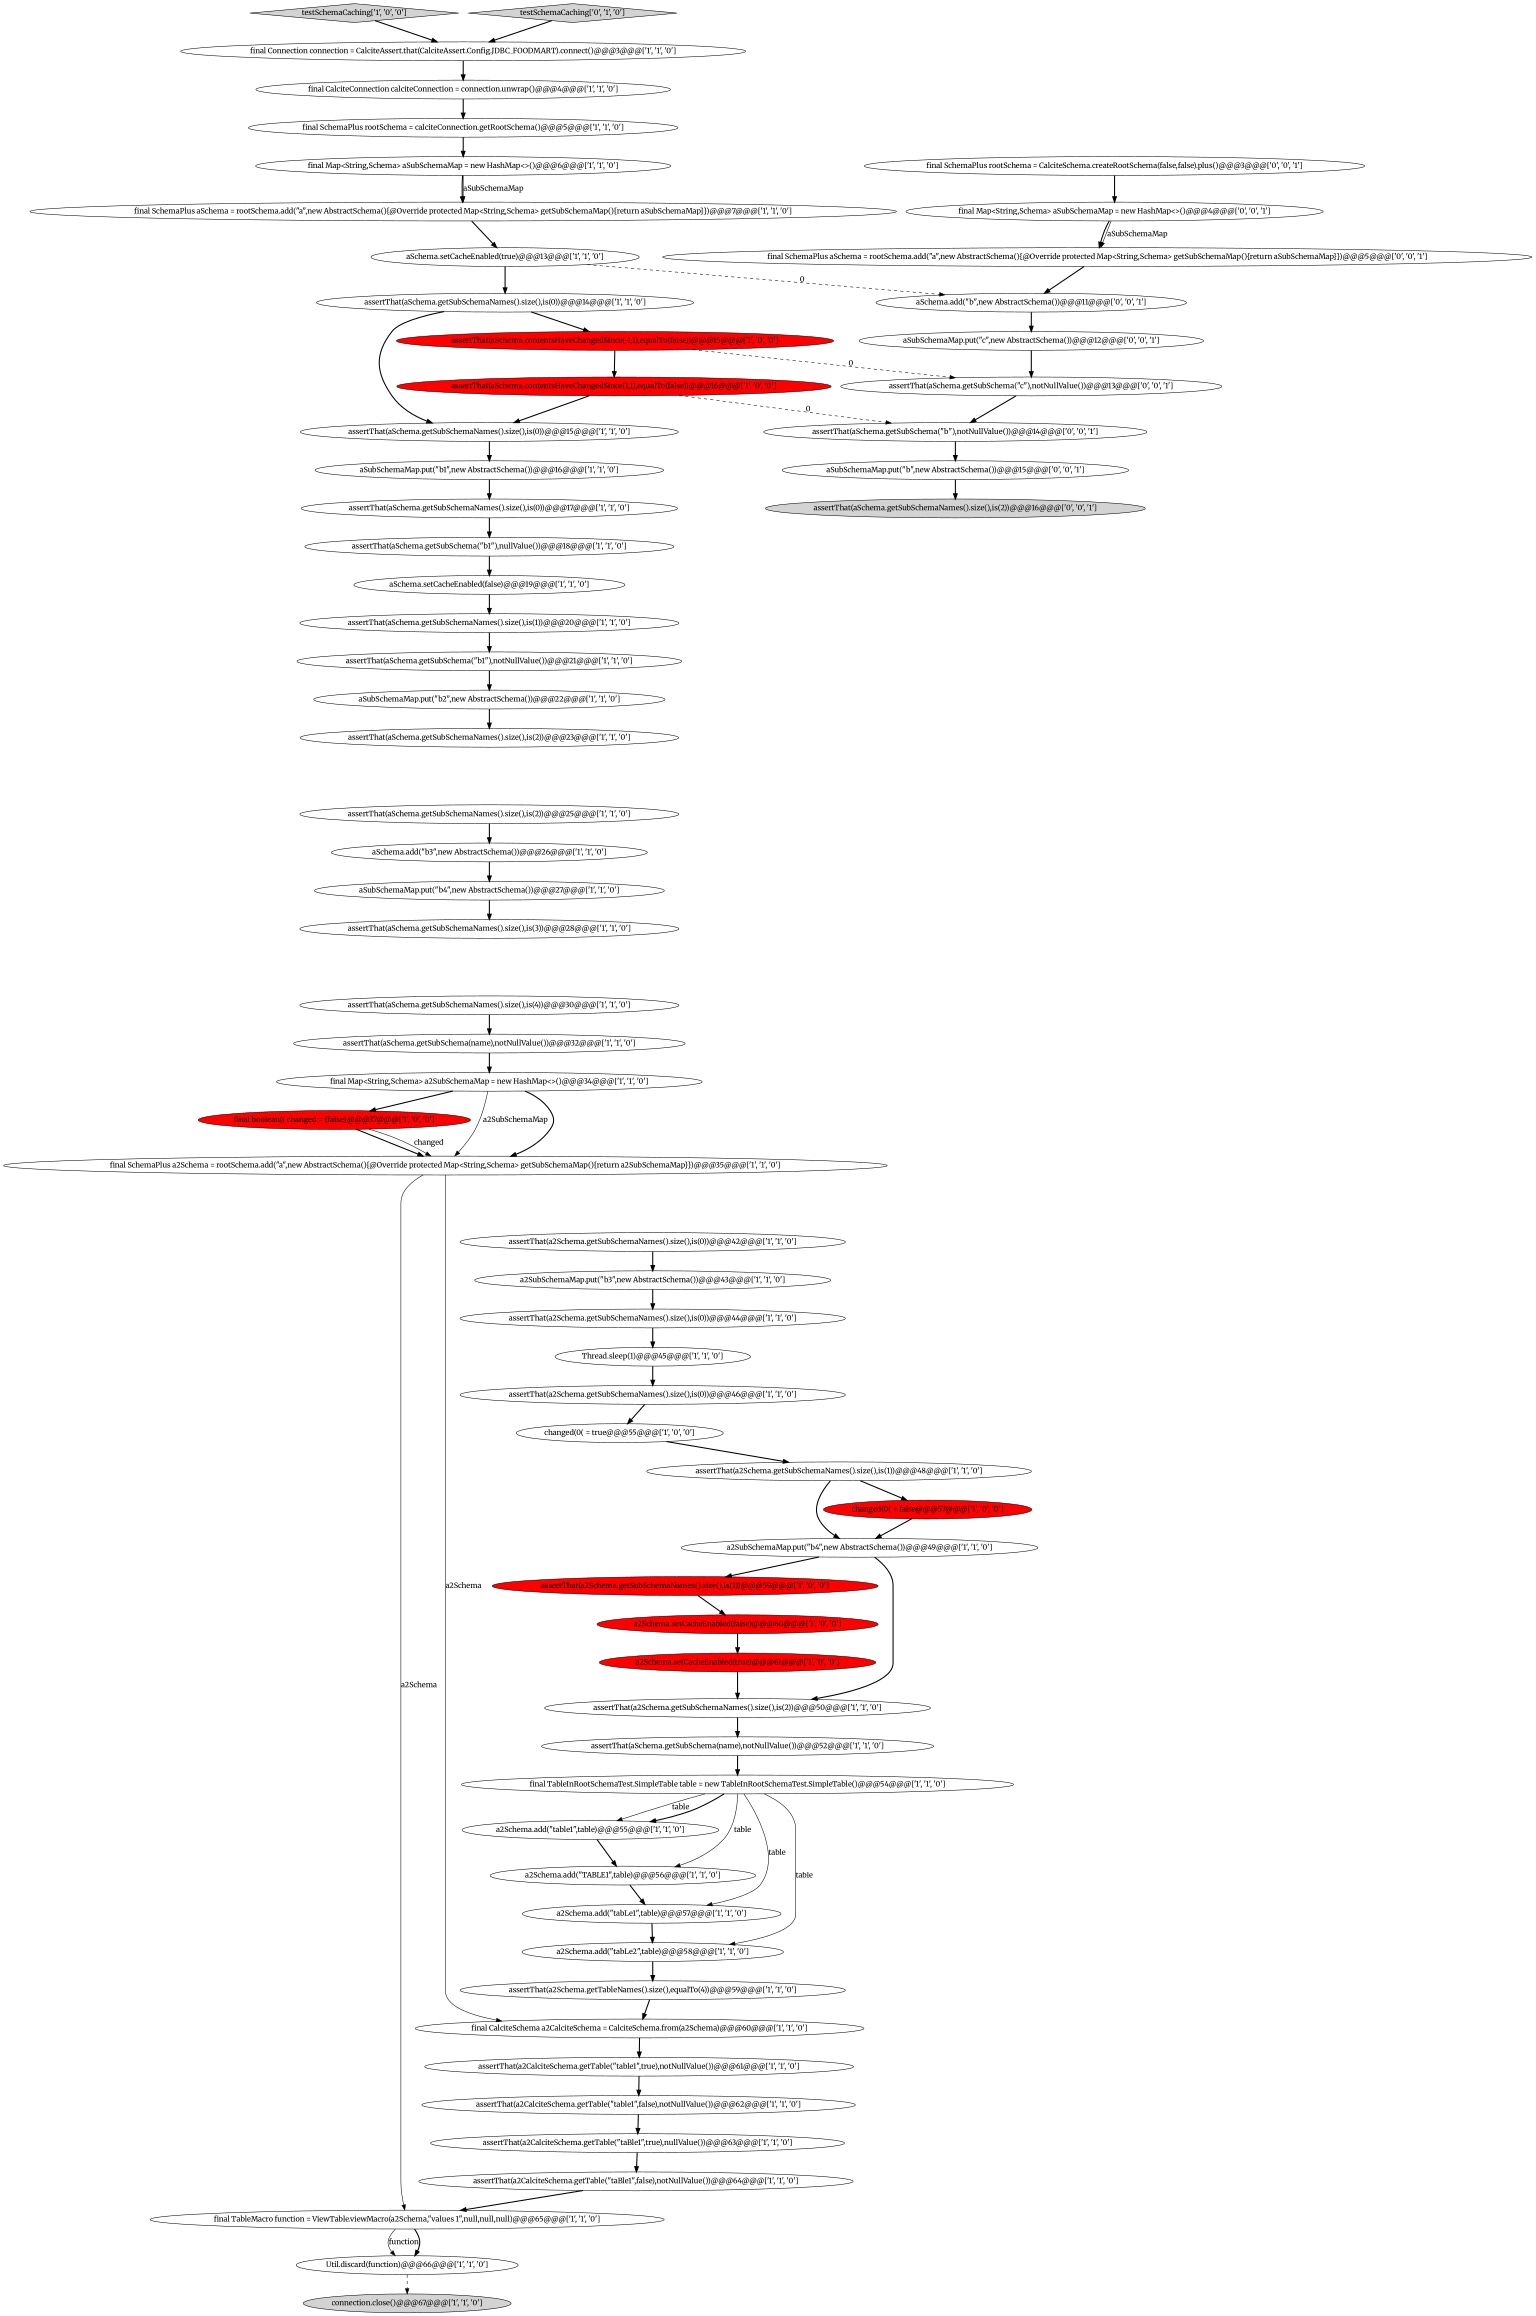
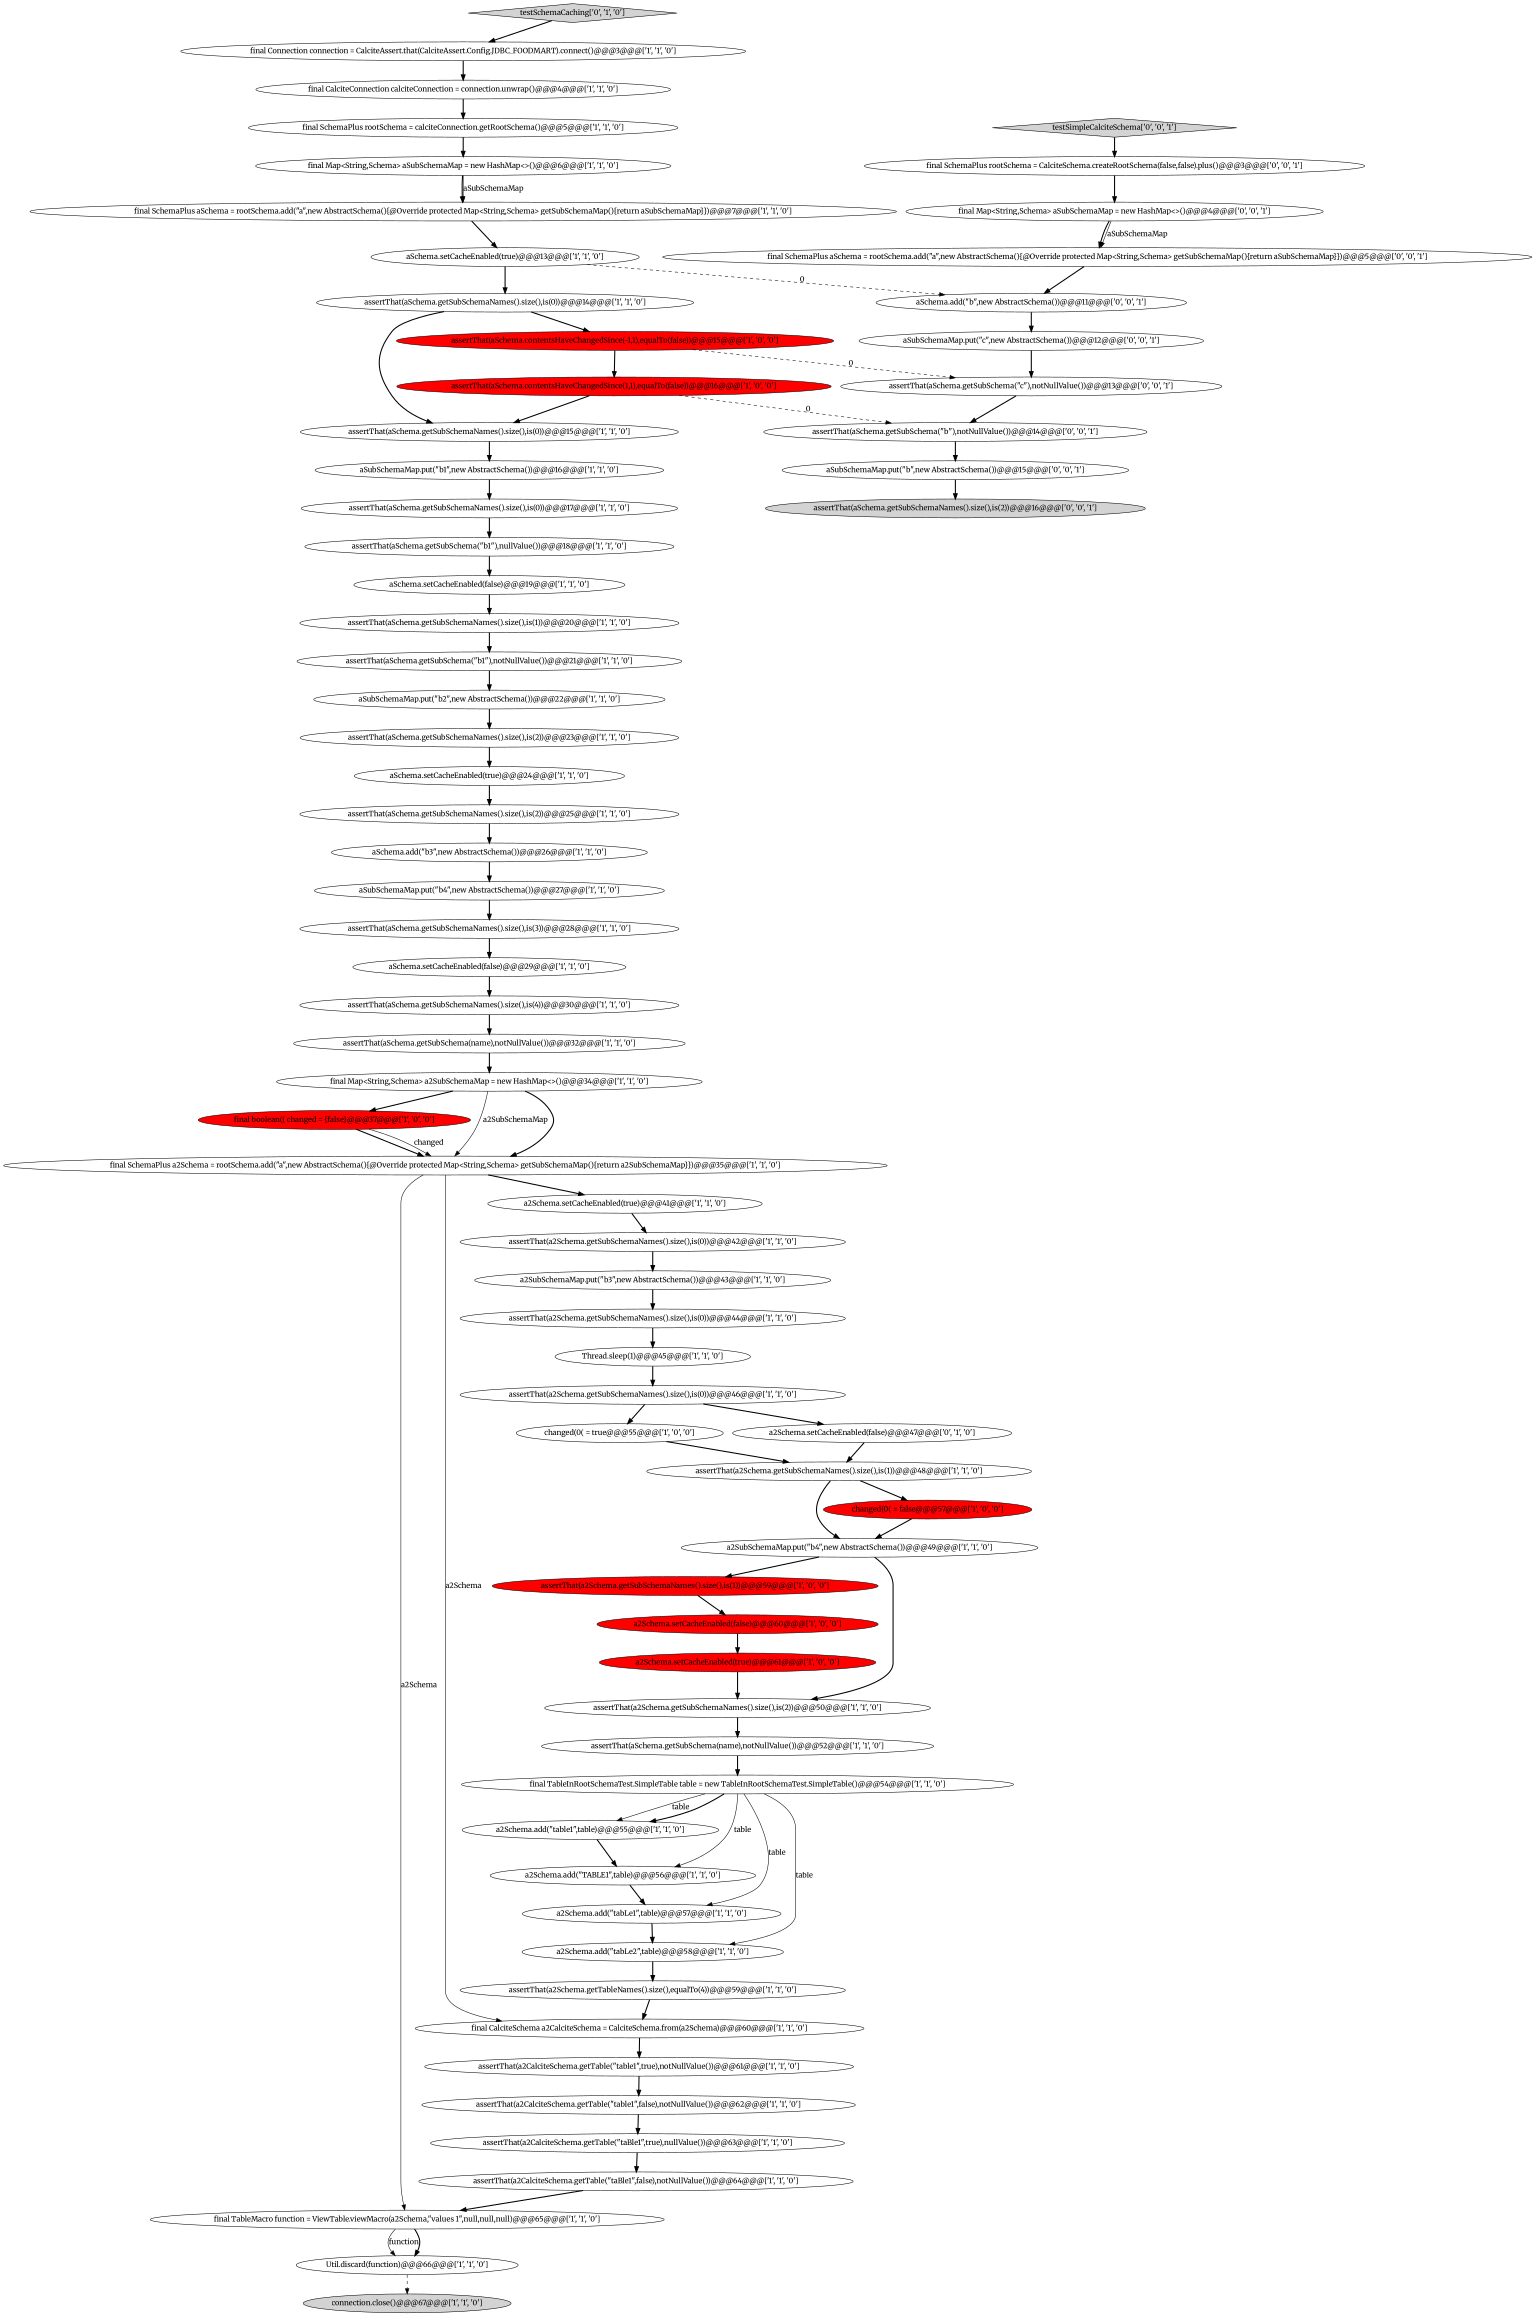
node "testSchemaCaching['1', '0', '0']": removed
node "testSimpleCalciteSchema['0', '0', '1']": added
node "aSchema.setCacheEnabled(true)@@@24@@@['1', '1', '0']": added
node "aSchema.setCacheEnabled(false)@@@29@@@['1', '1', '0']": added
node "a2Schema.setCacheEnabled(true)@@@41@@@['1', '1', '0']": added
node "a2Schema.setCacheEnabled(false)@@@47@@@['0', '1', '0']": added
